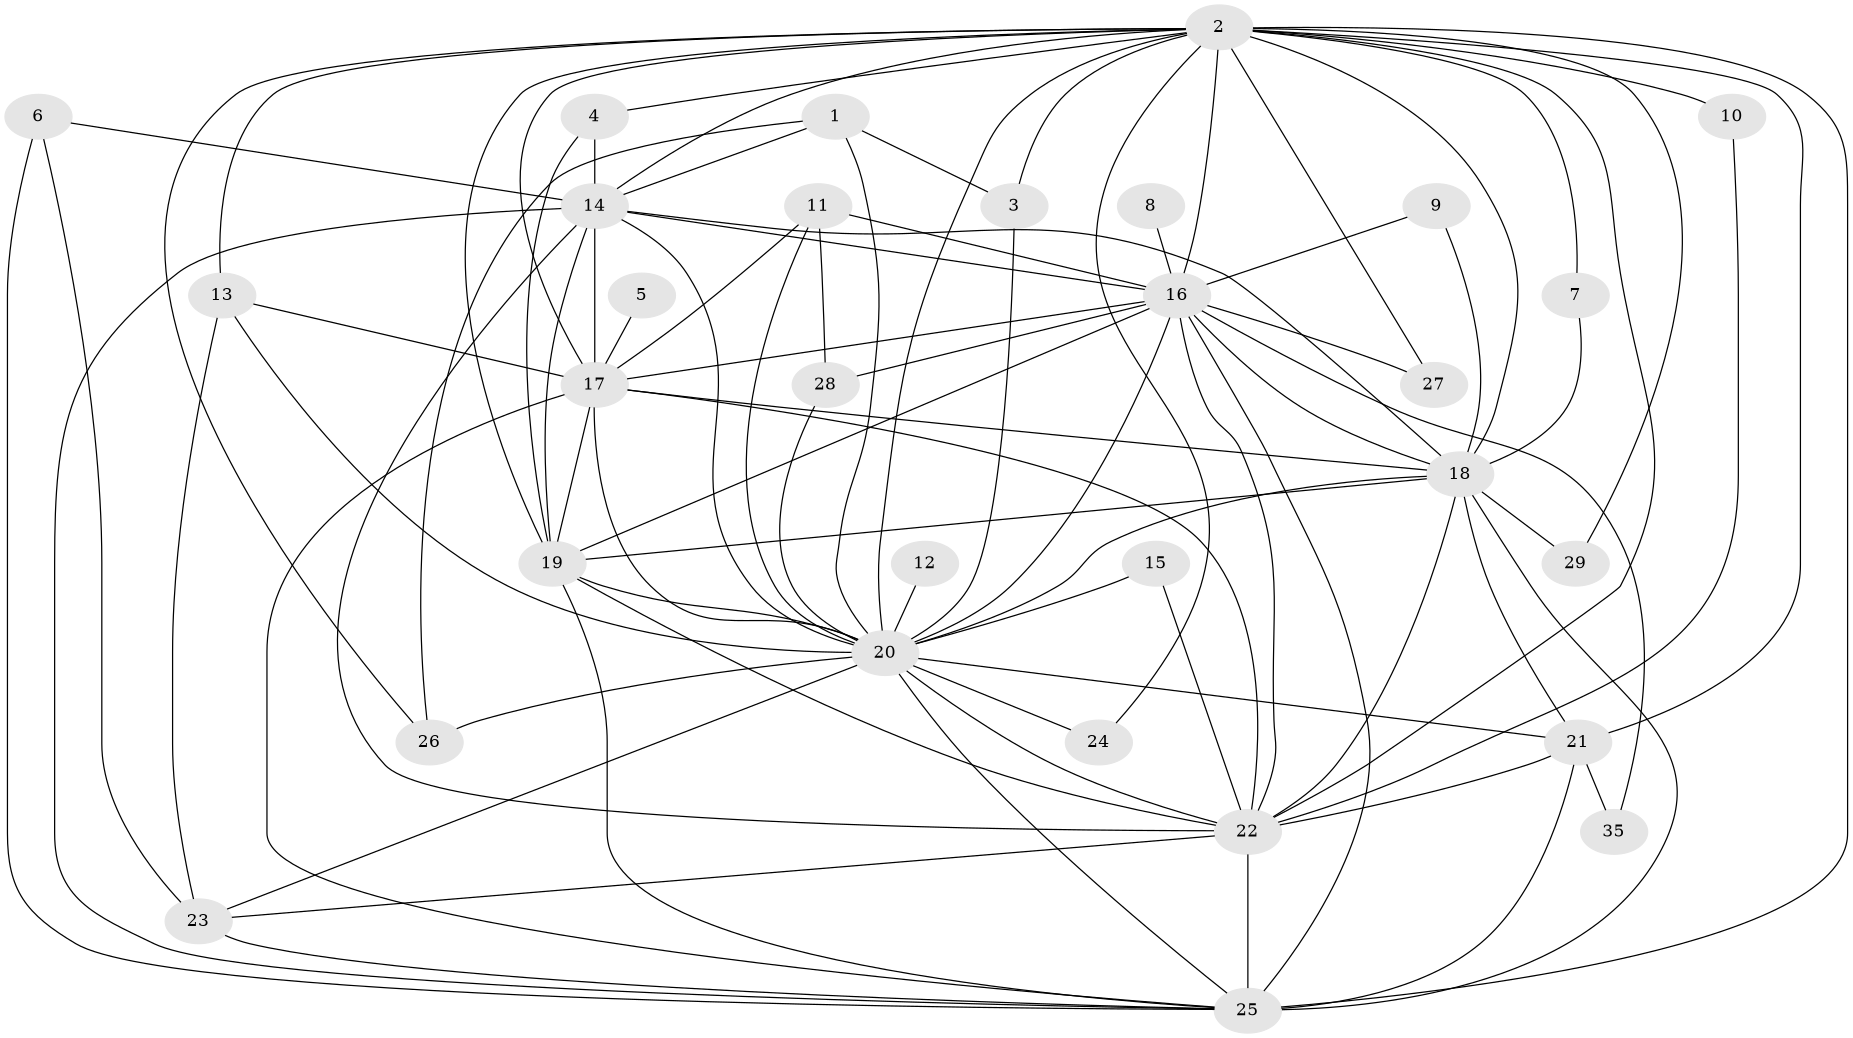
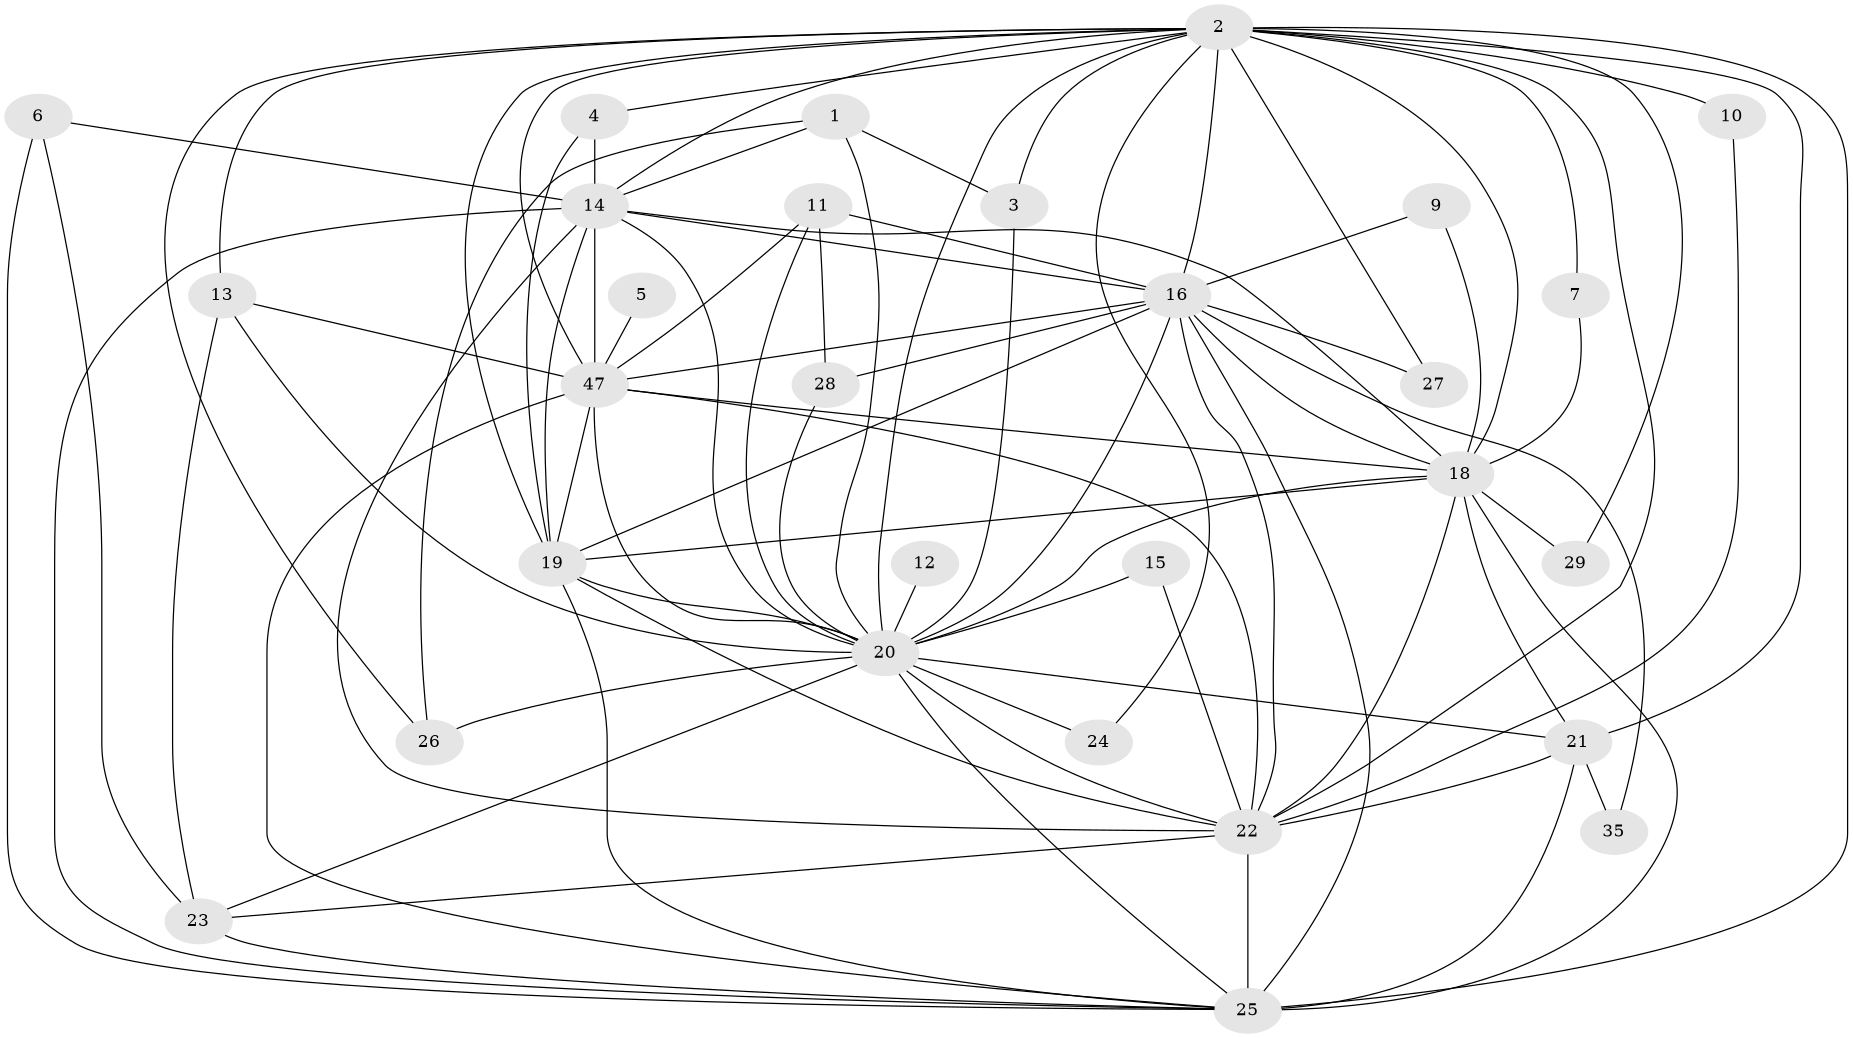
node "8": removed
node "17": label "17" -> "47"
